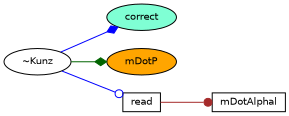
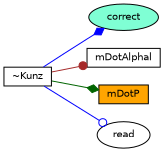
node "~Kunz": shape ellipse -> box
node "mDotP": shape ellipse -> box
node "read": shape box -> ellipse
edge "read" -> "mDotAlphal": now "~Kunz" -> "mDotAlphal"
